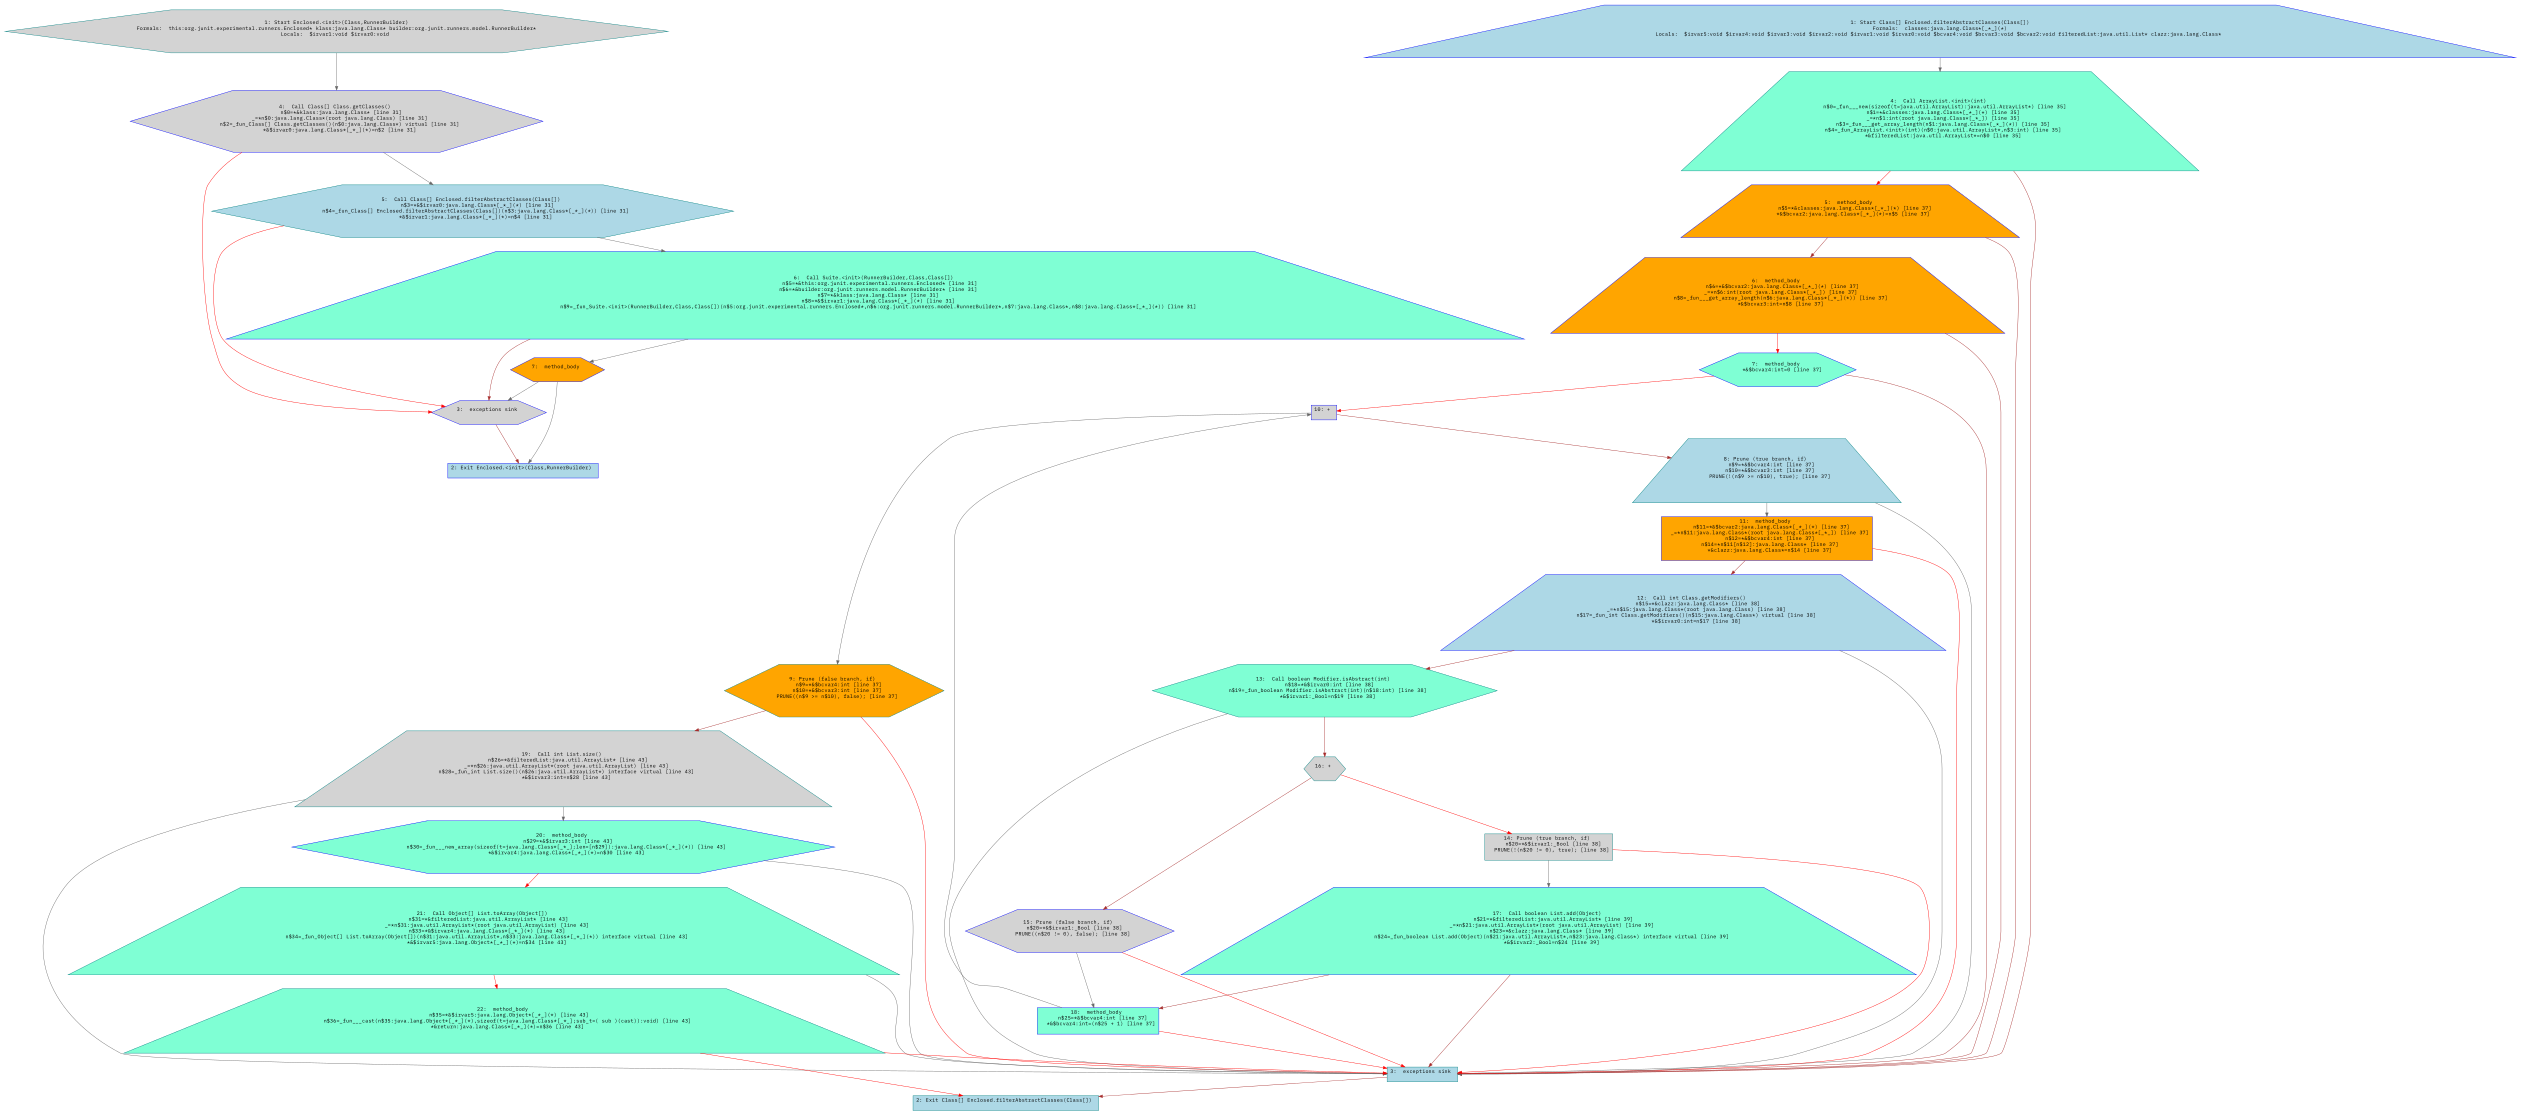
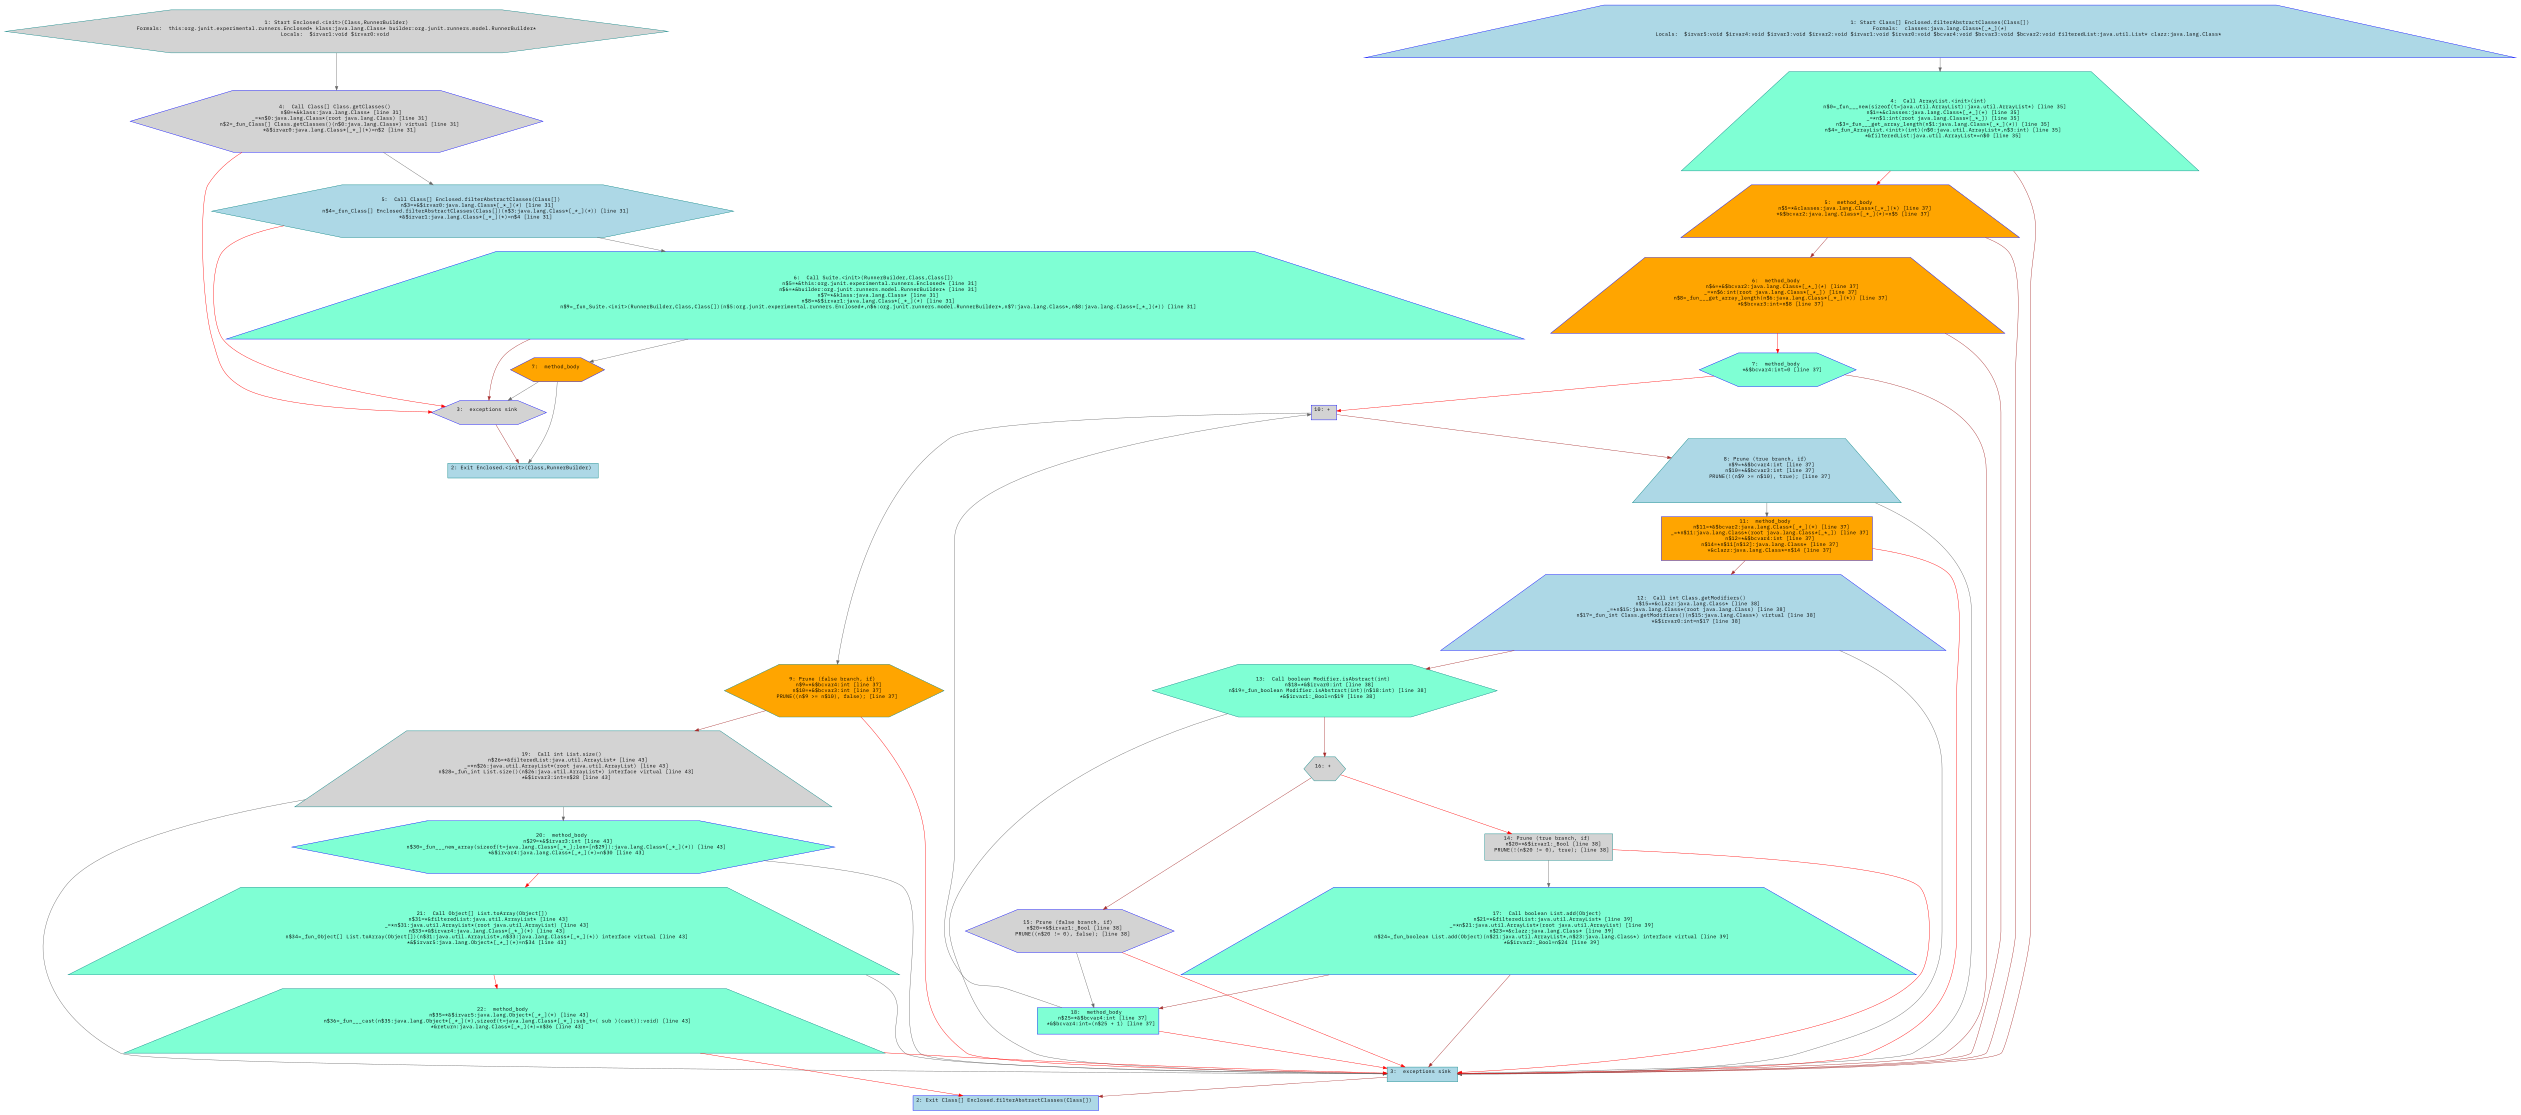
node "2: Exit Enclosed.<init>(Class,RunnerBuilder)": color blue -> teal
node "2: Exit Class[] Enclosed.filterAbstractClasses(Class[])": color teal -> blue
